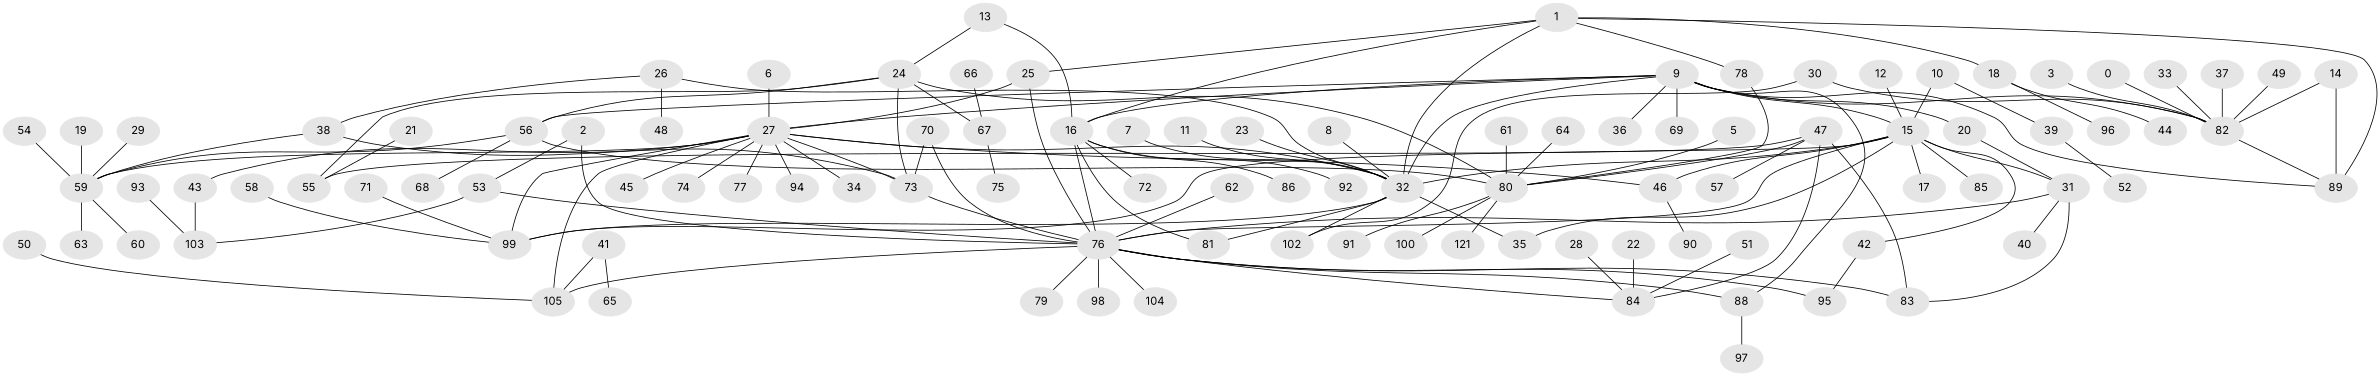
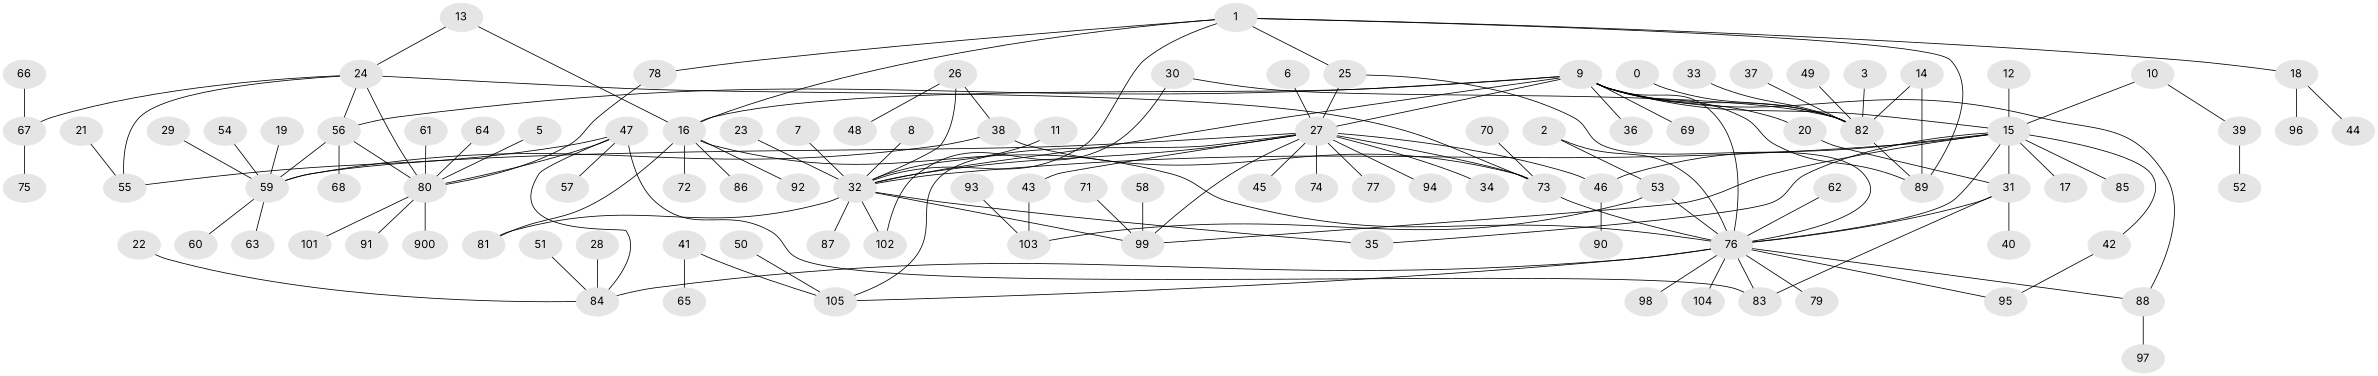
edge "70" -- "76": now "9" -- "76"
node "87": added
node "100": label "100" -> "900"
node "121": label "121" -> "101"
